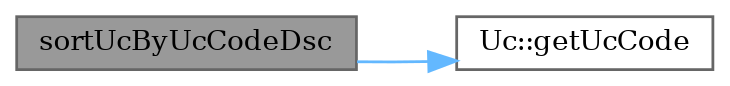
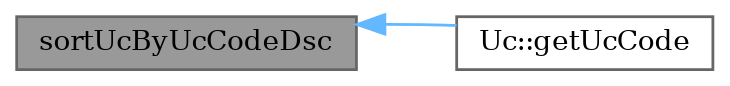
edge "sortUcByUcCodeDsc" -> "Uc::getUcCode": reversed
